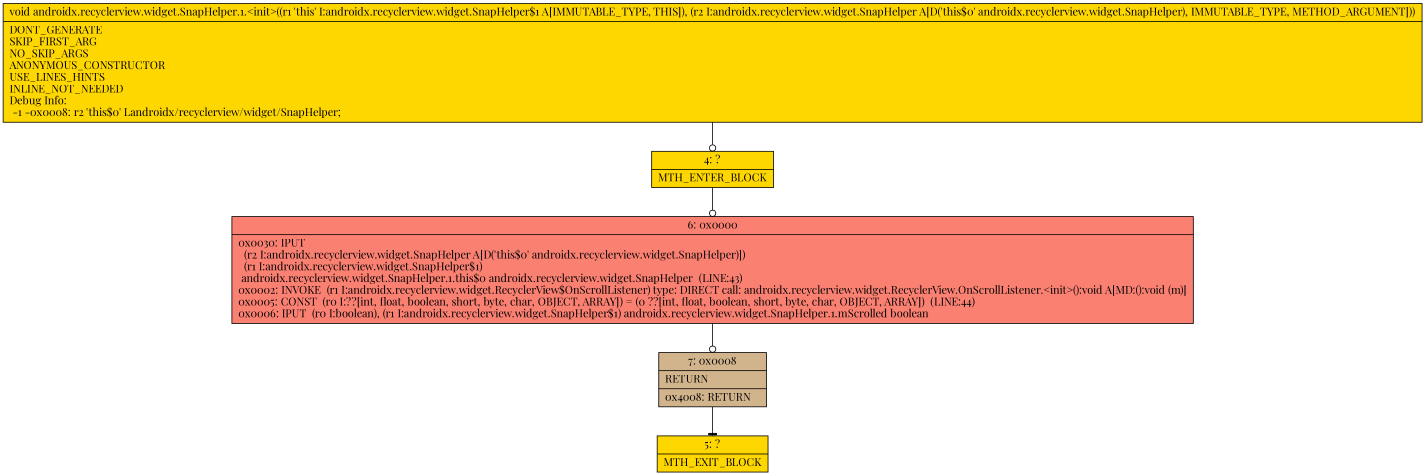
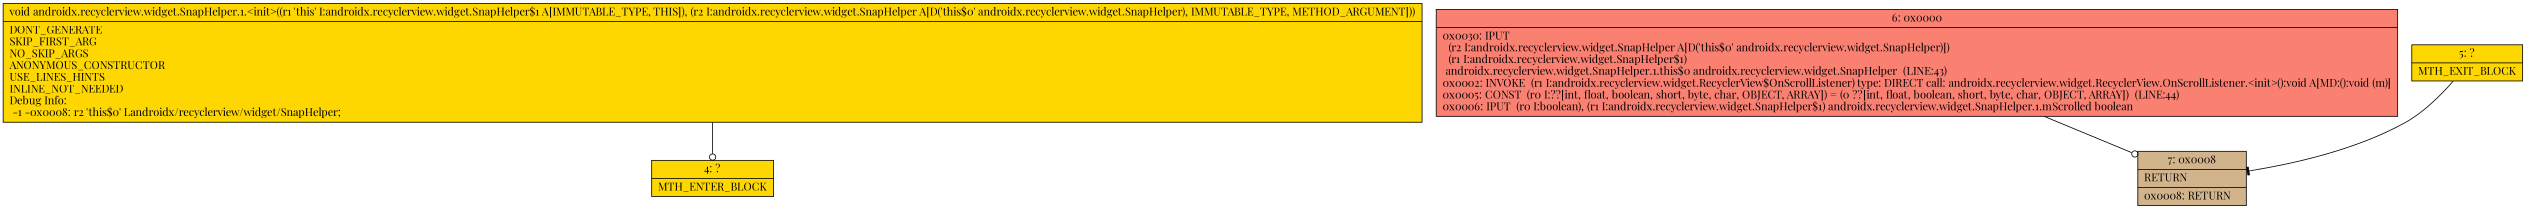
edge "4: ?" -> "6: 0x0000": removed
node "7: 0x0008": text "0x4008: RETURN" -> "0x0008: RETURN"
edge "7: 0x0008" -> "5: ?": reversed
